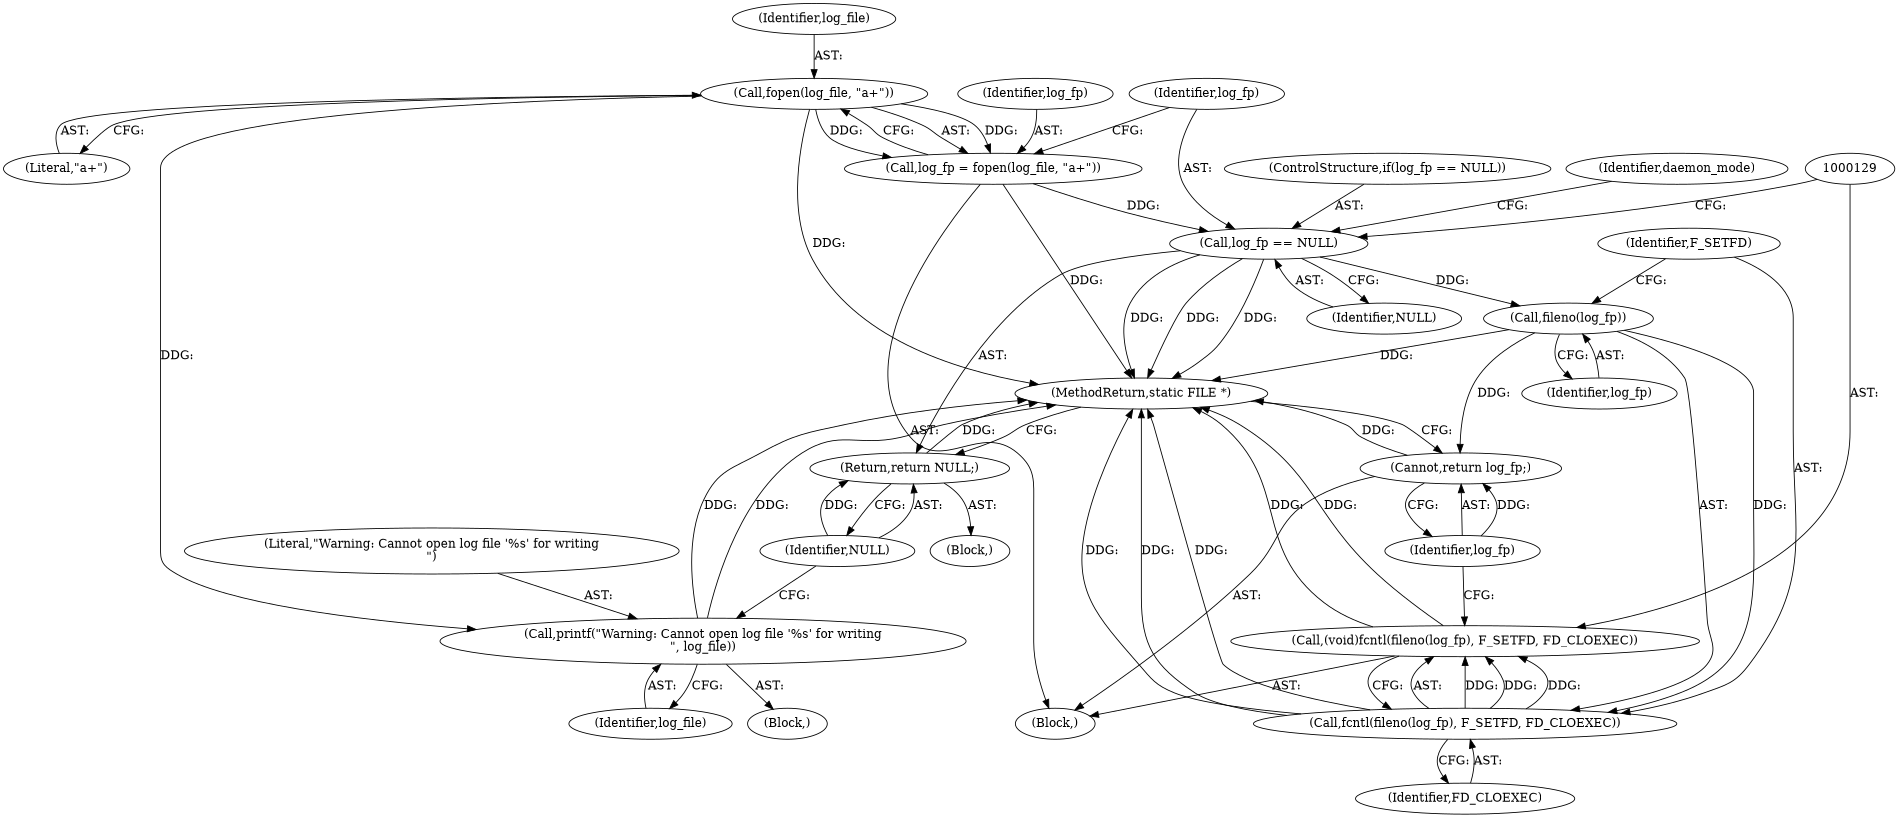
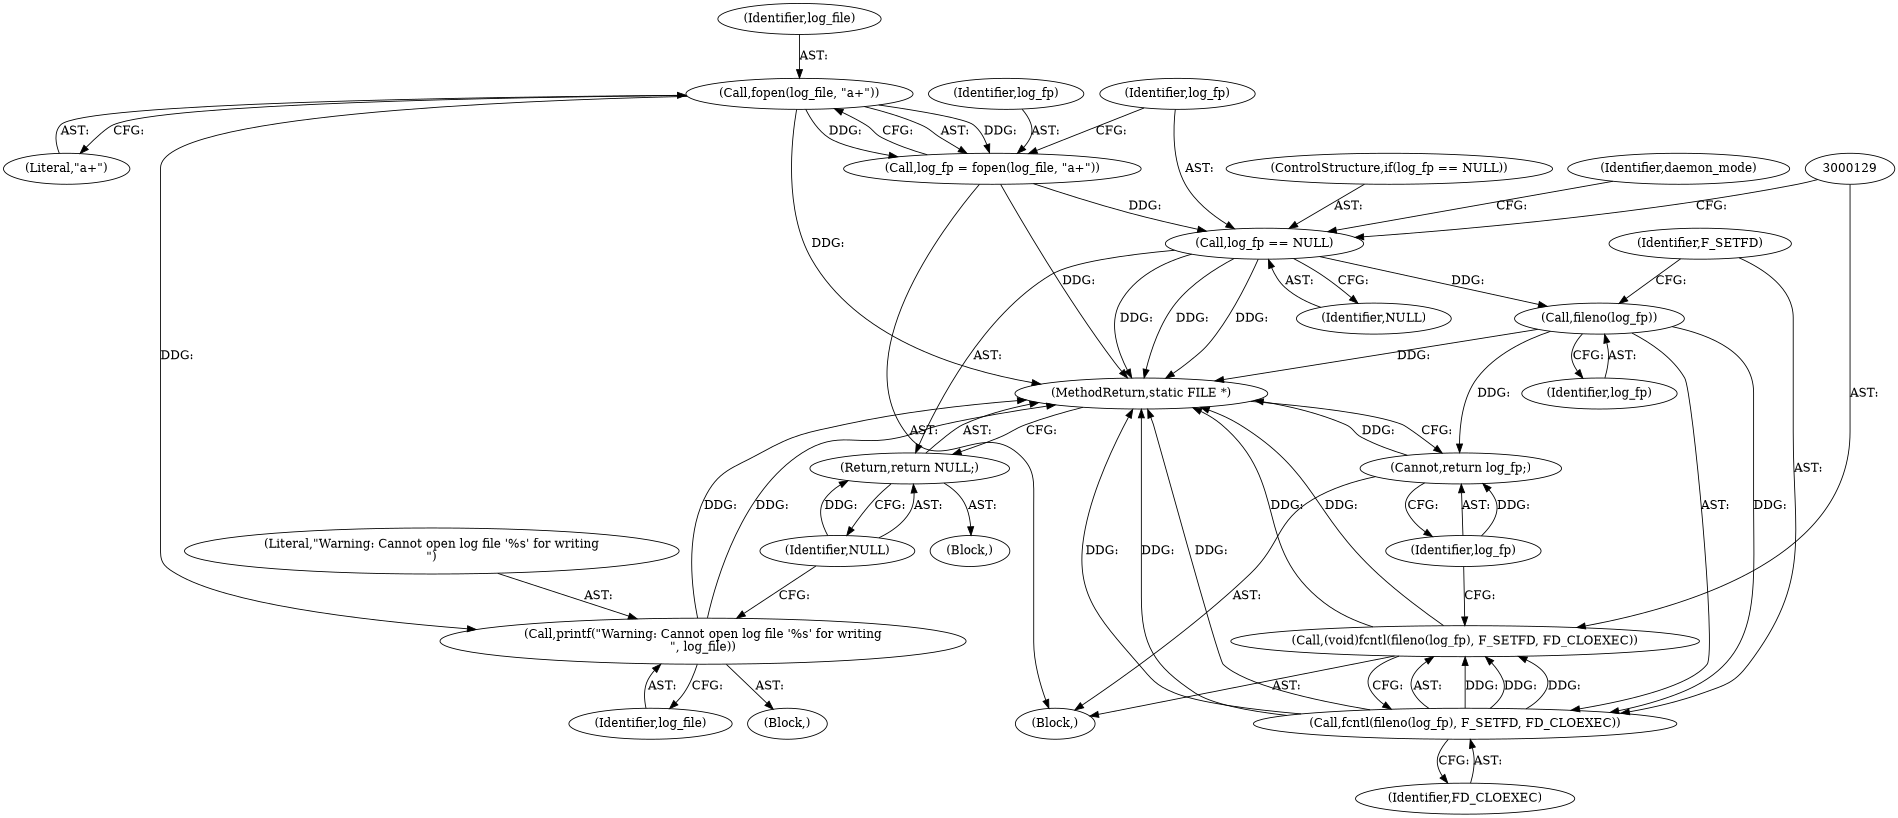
node "1000129": label "1000129" -> "3000129"
edge "(Return,return NULL;)" -> "(MethodReturn,static FILE *)": label "DDG: " -> "AST: "
